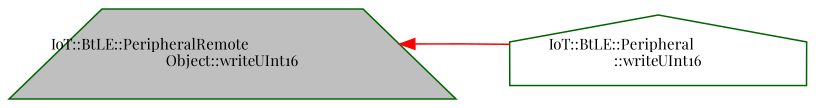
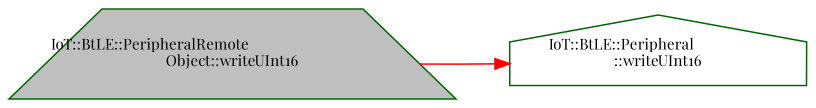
edge "IoT::BtLE::Peripheral ::writeUInt16" -> "IoT::BtLE::PeripheralRemote Object::writeUInt16": reversed
